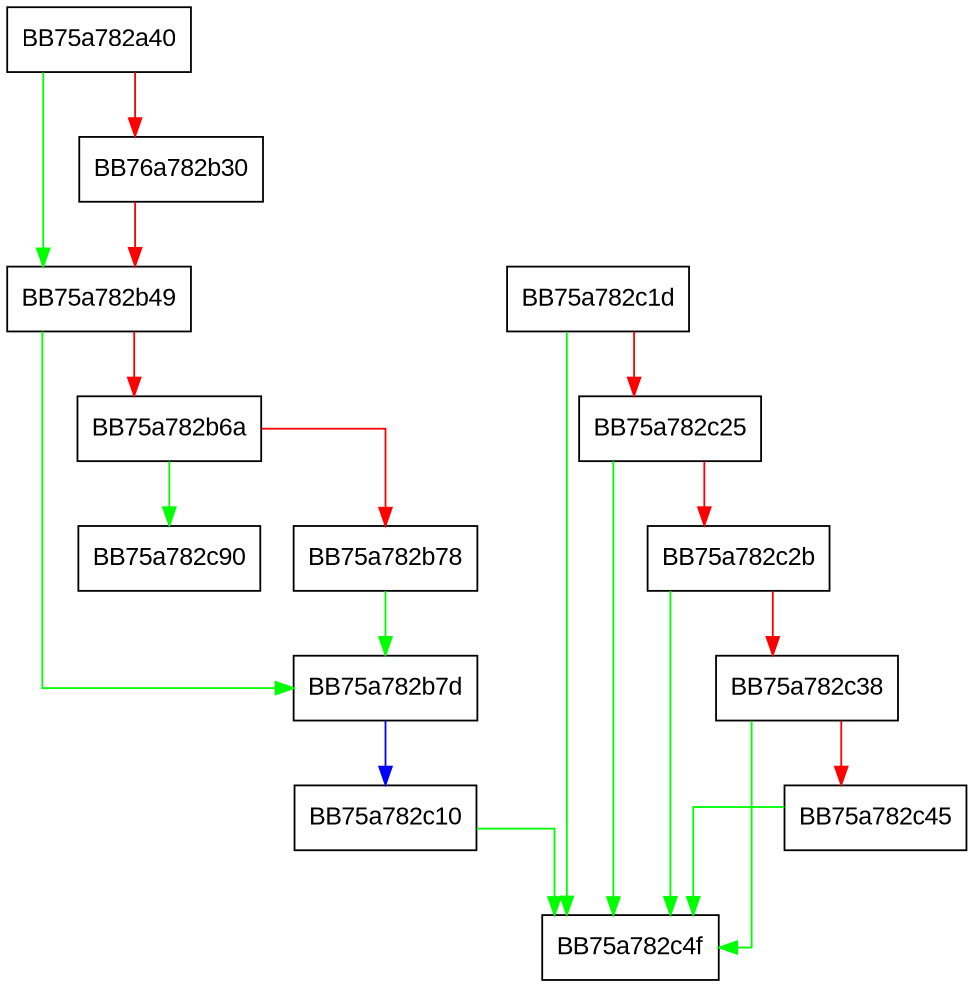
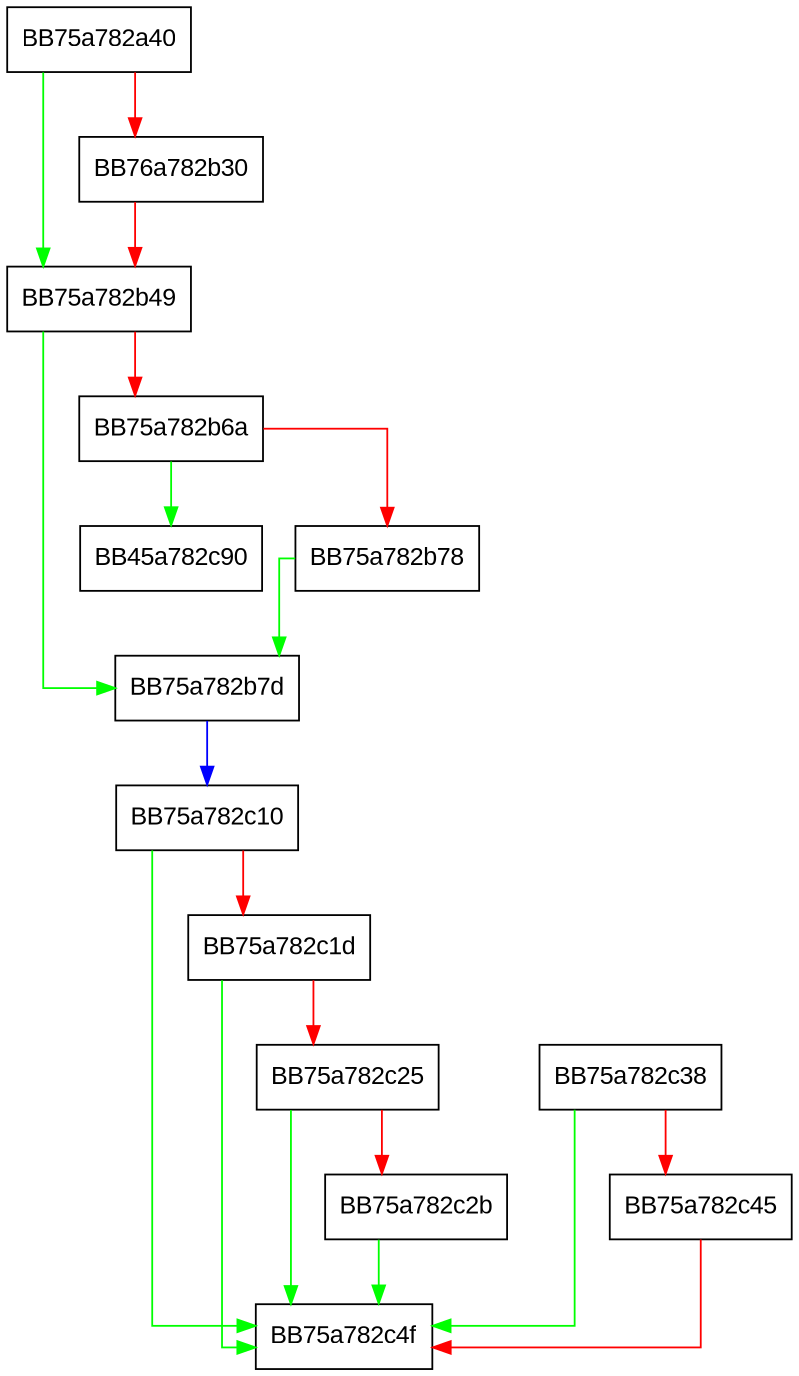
node "BB75a782c90": label "BB75a782c90" -> "BB45a782c90"
edge "BB75a782c2b" -> "BB75a782c38": removed
edge "BB75a782c45" -> "BB75a782c4f": color green -> red
edge "BB75a782c10" -> "BB75a782c1d": added
